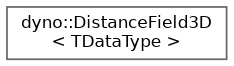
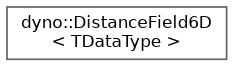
node "dyno::DistanceField3D < TDataType >": label "dyno::DistanceField3D < TDataType >" -> "dyno::DistanceField6D < TDataType >"
